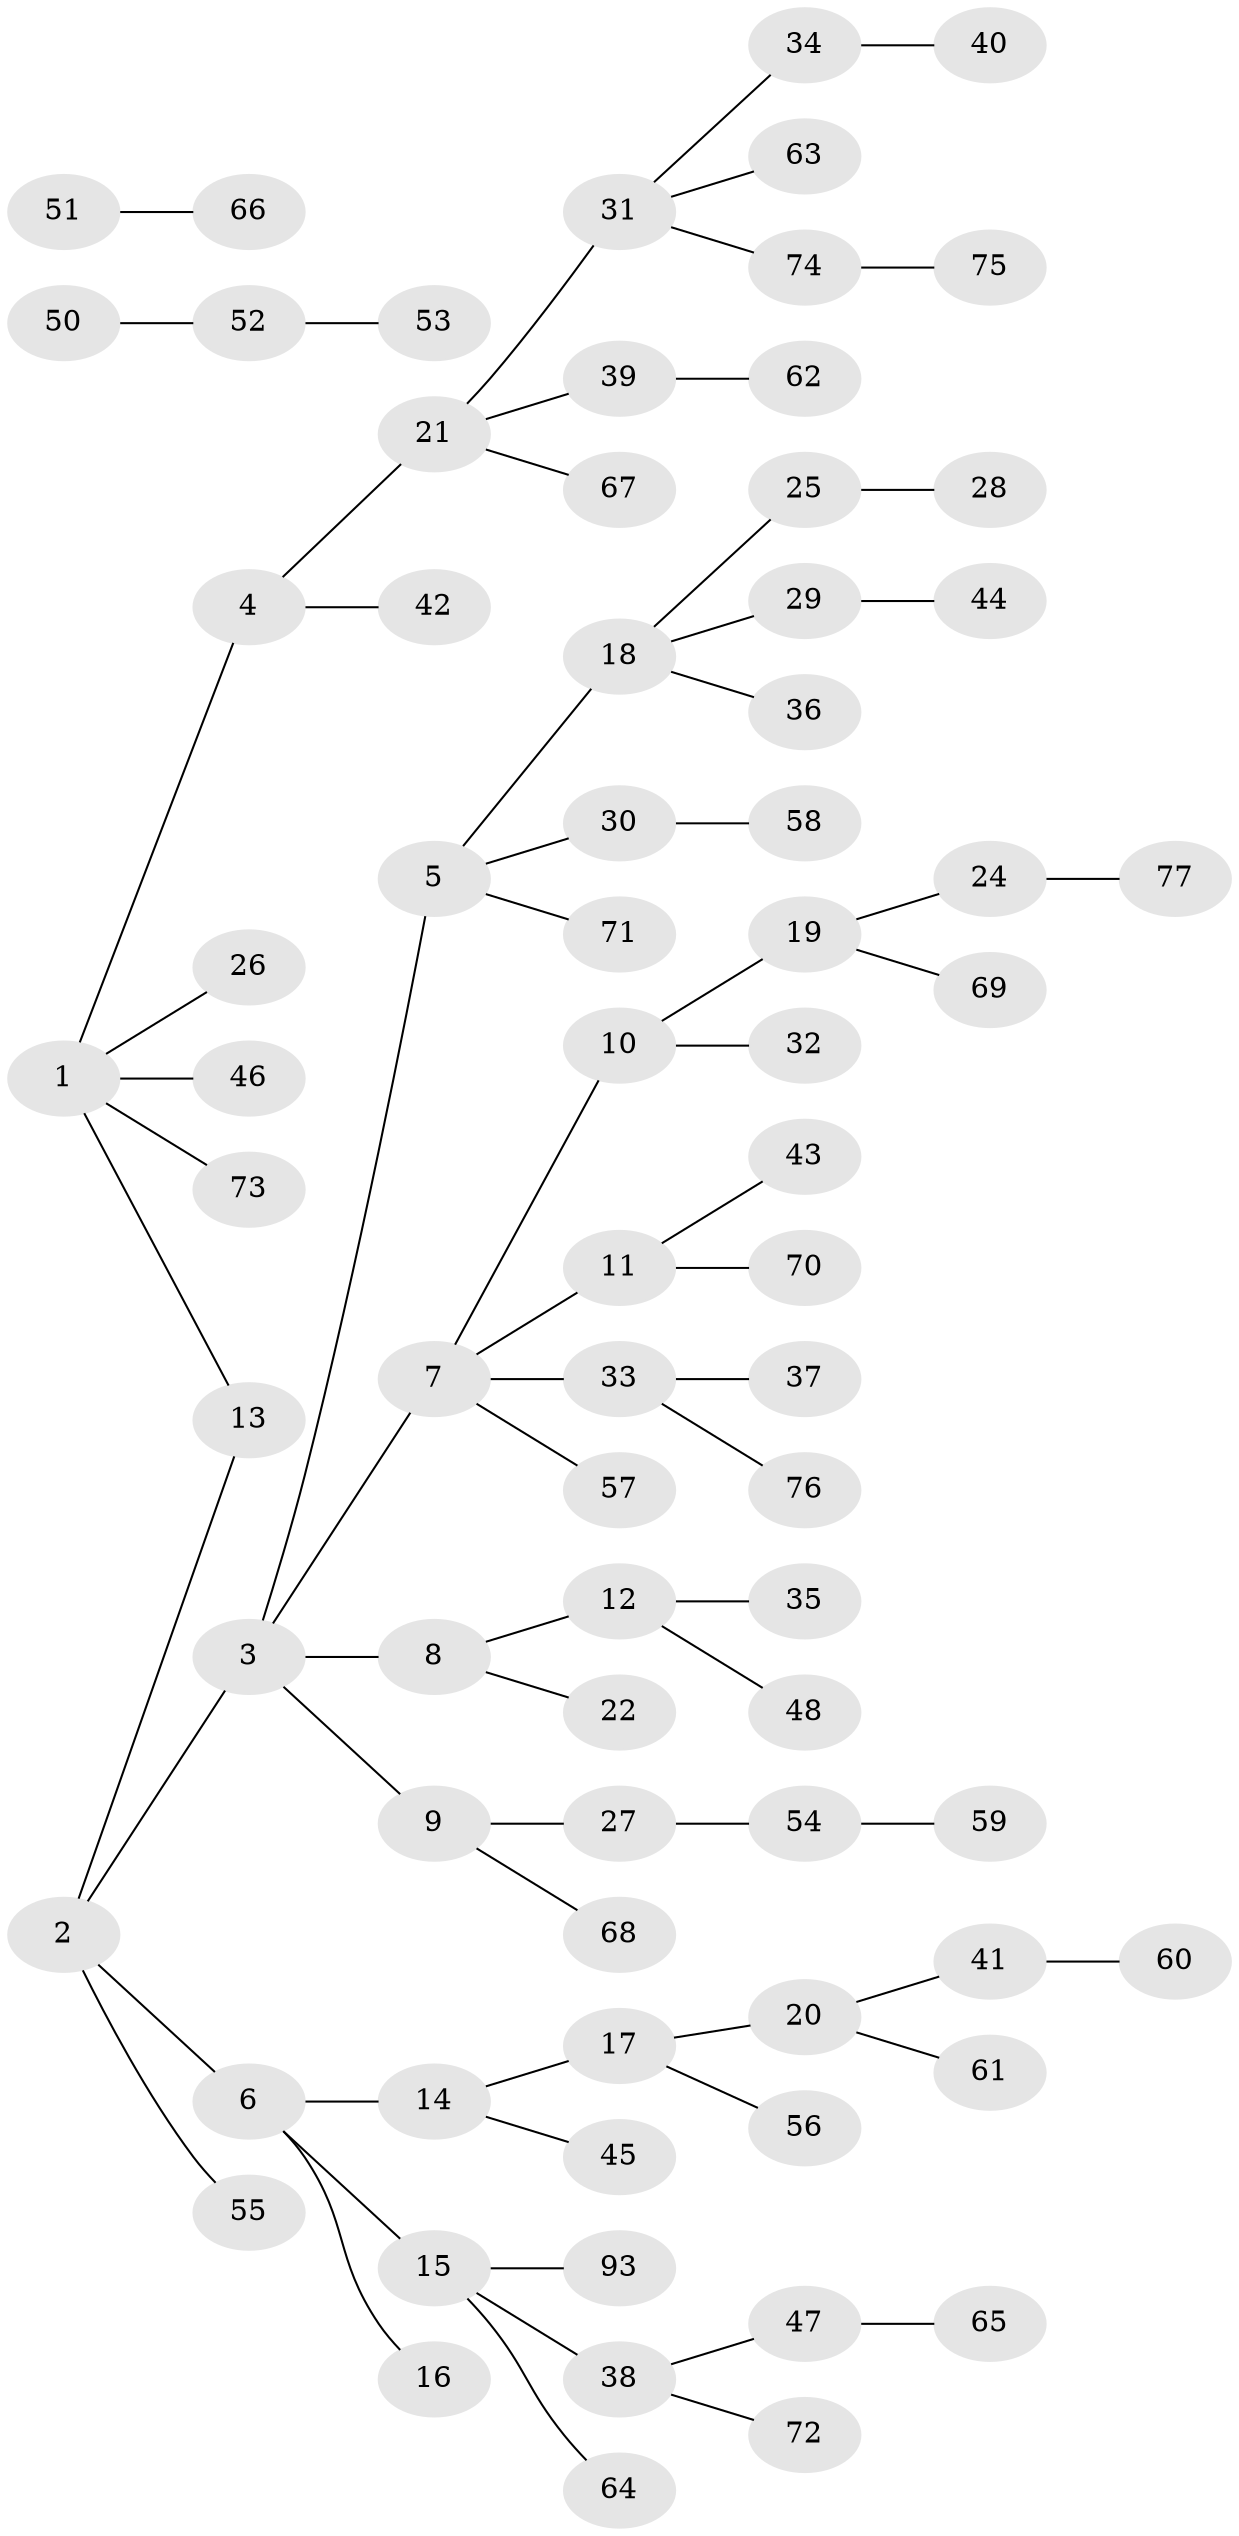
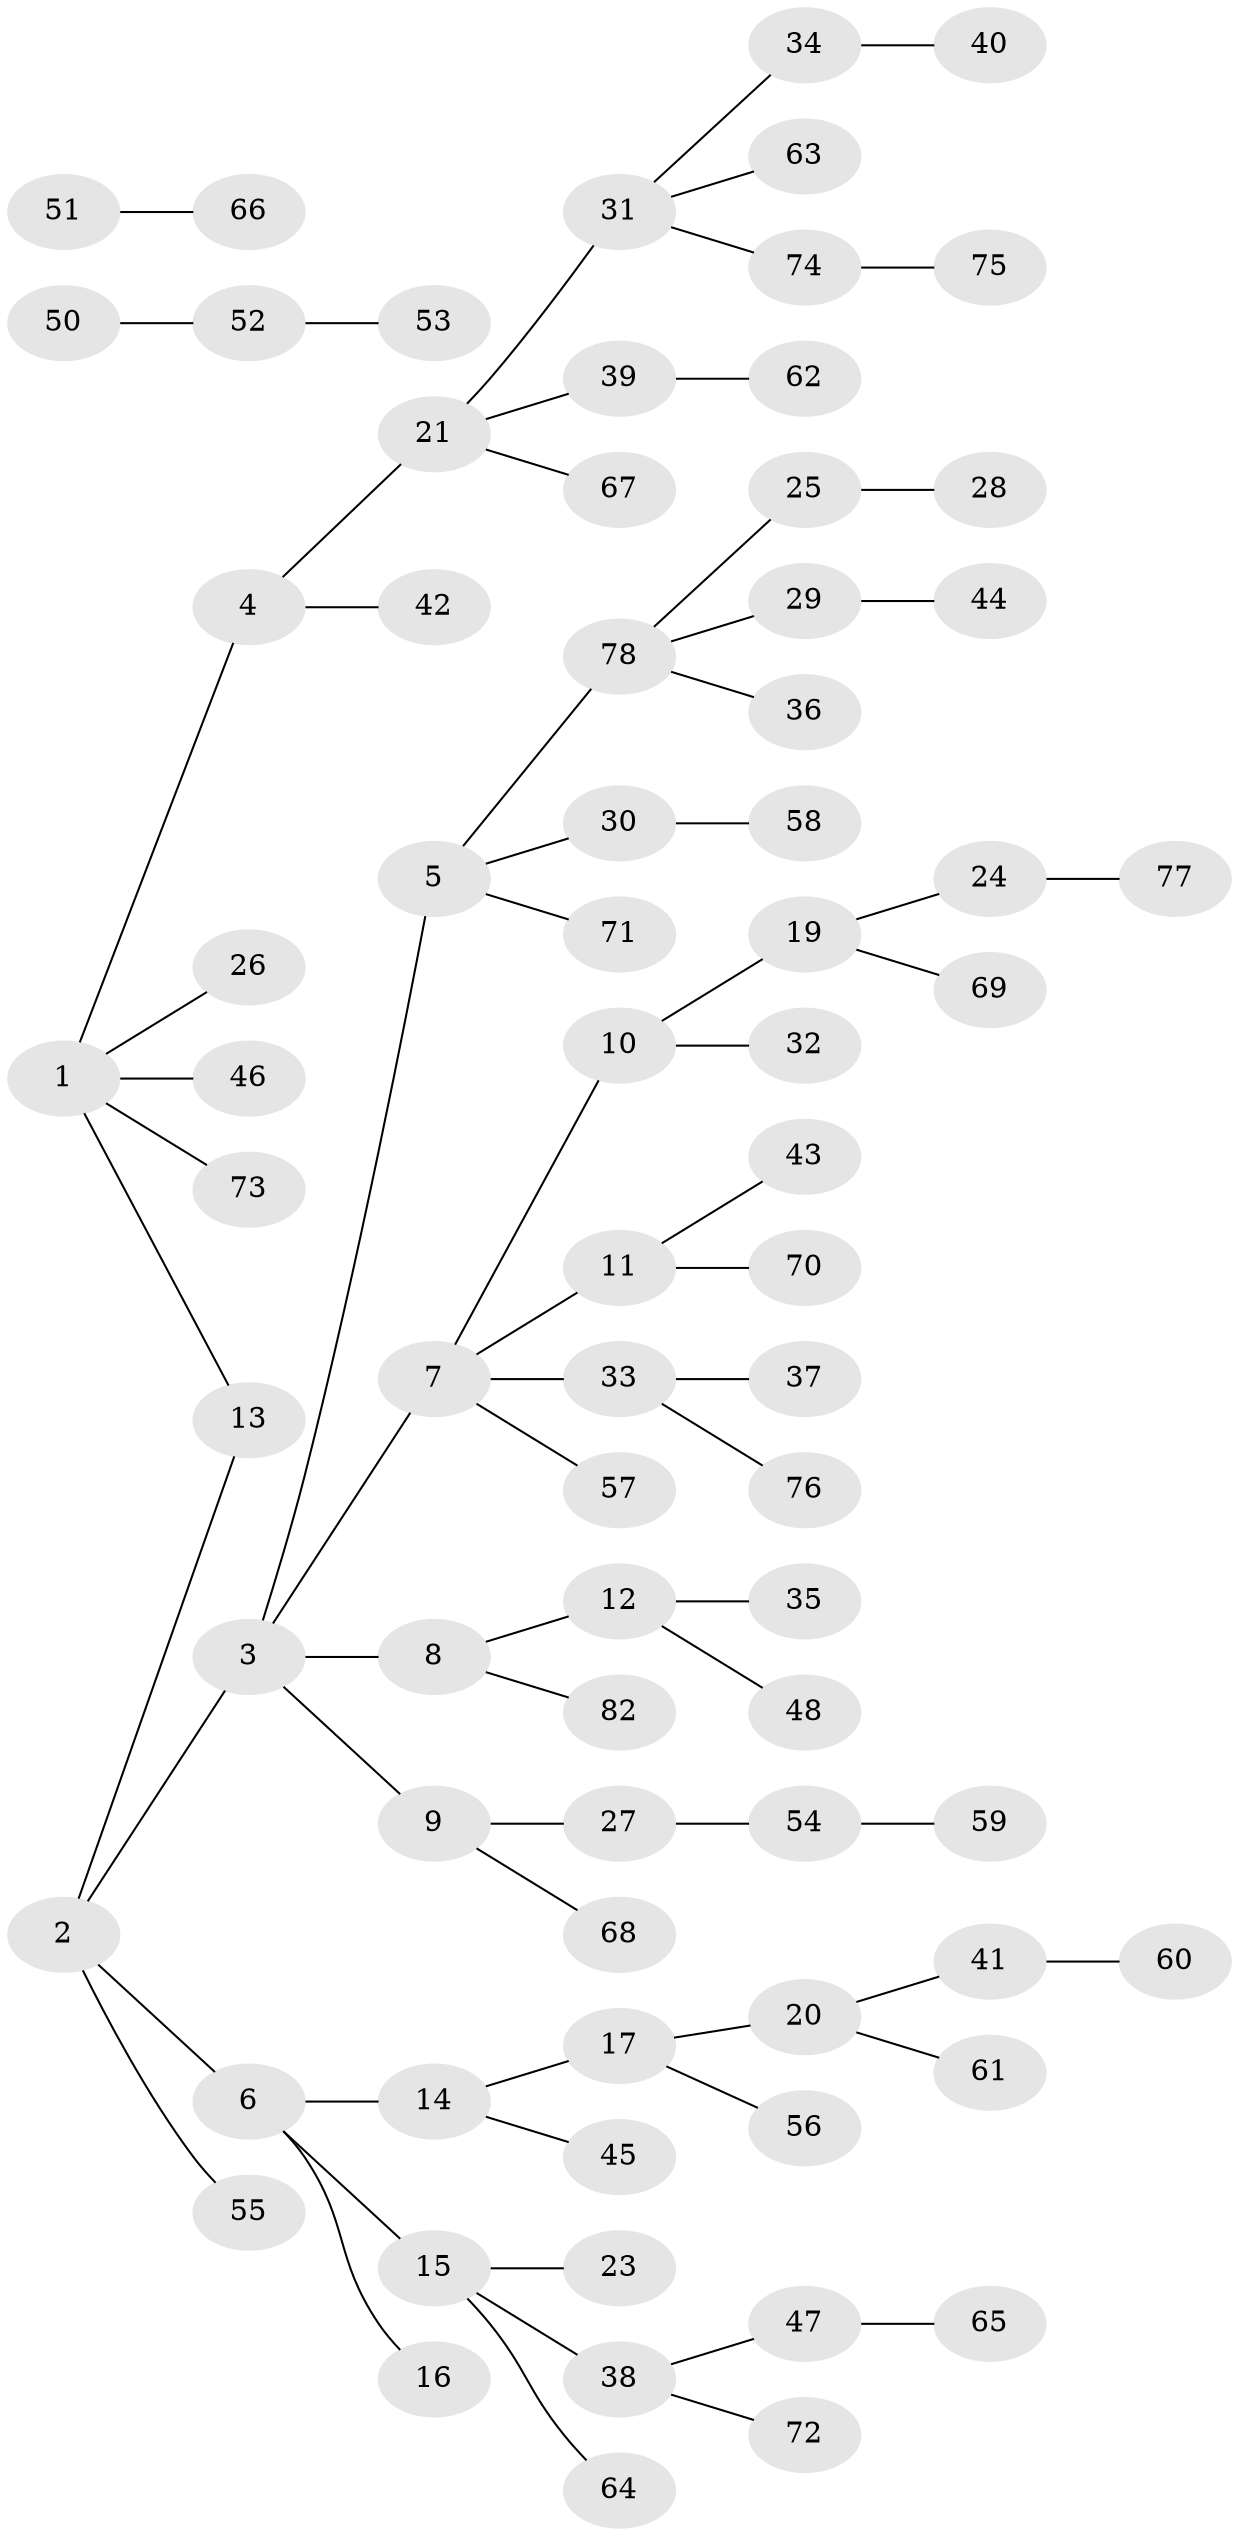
node "18": label "18" -> "78"
node "22": label "22" -> "82"
node "93": label "93" -> "23"
